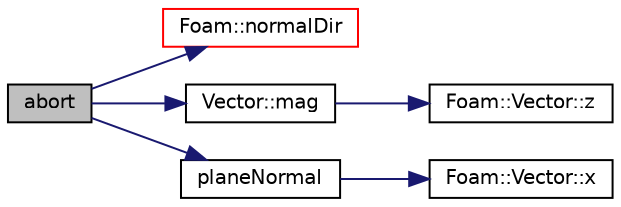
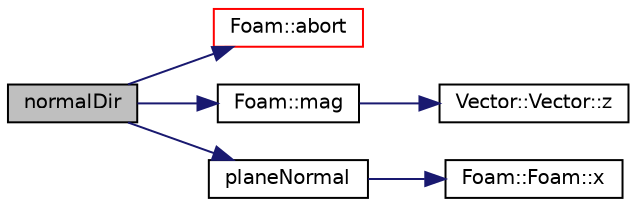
node "Foam::normalDir": label "Foam::normalDir" -> "Foam::abort"
node "abort": label "abort" -> "normalDir"
node "Vector::mag": label "Vector::mag" -> "Foam::mag"
node "Foam::Vector::z": label "Foam::Vector::z" -> "Vector::Vector::z"
node "Foam::Vector::x": label "Foam::Vector::x" -> "Foam::Foam::x"
